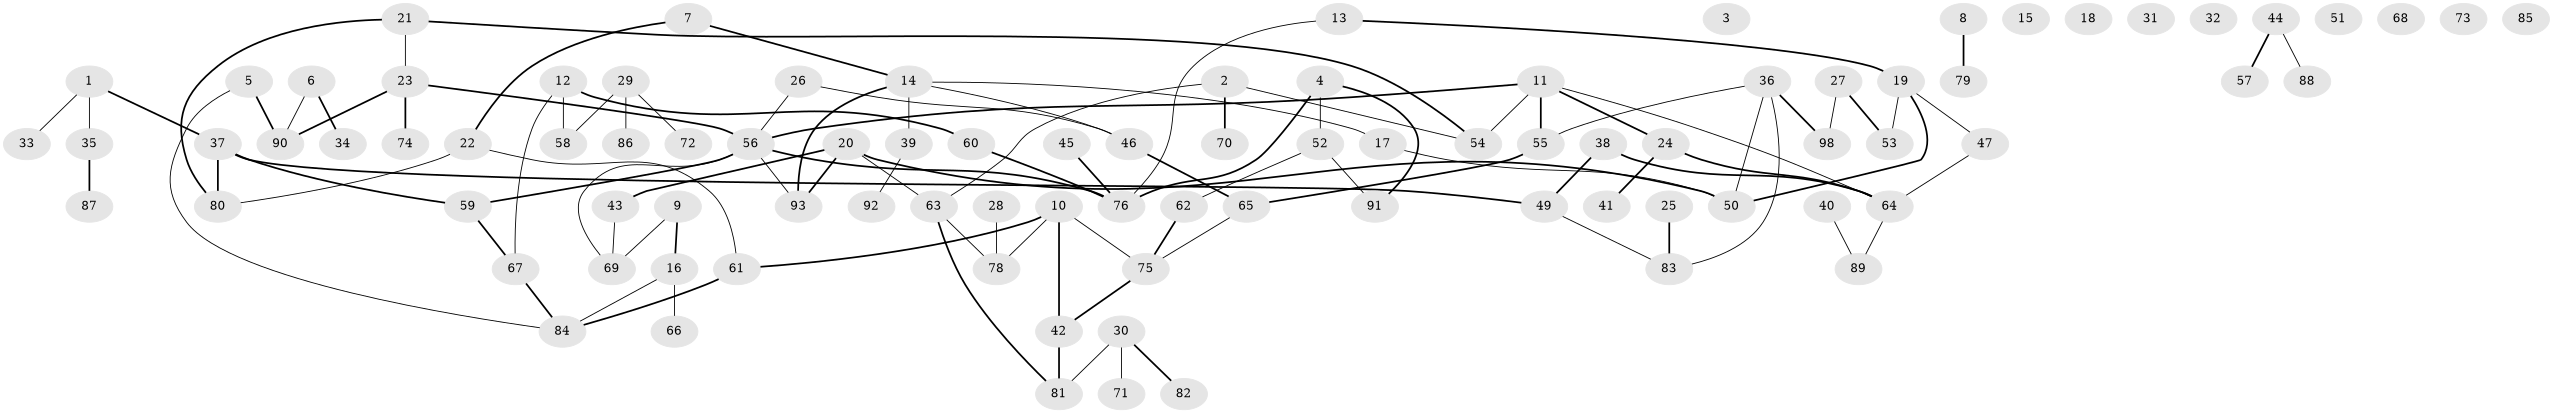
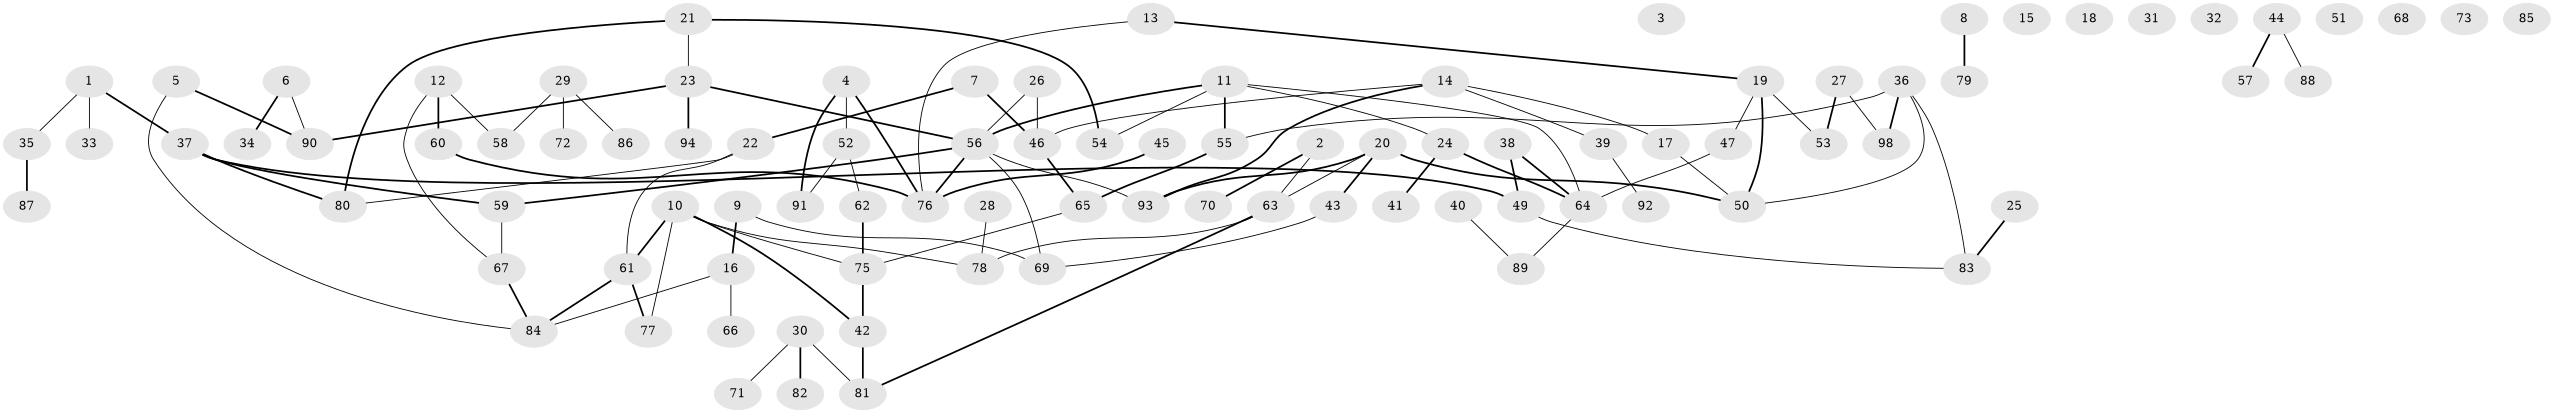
edge "7" -- "14": now "7" -- "46"
edge "2" -- "54": removed
edge "11" -- "24": style bold -> solid
node "74": label "74" -> "94"
edge "59" -- "67": style bold -> solid
node "77": added
